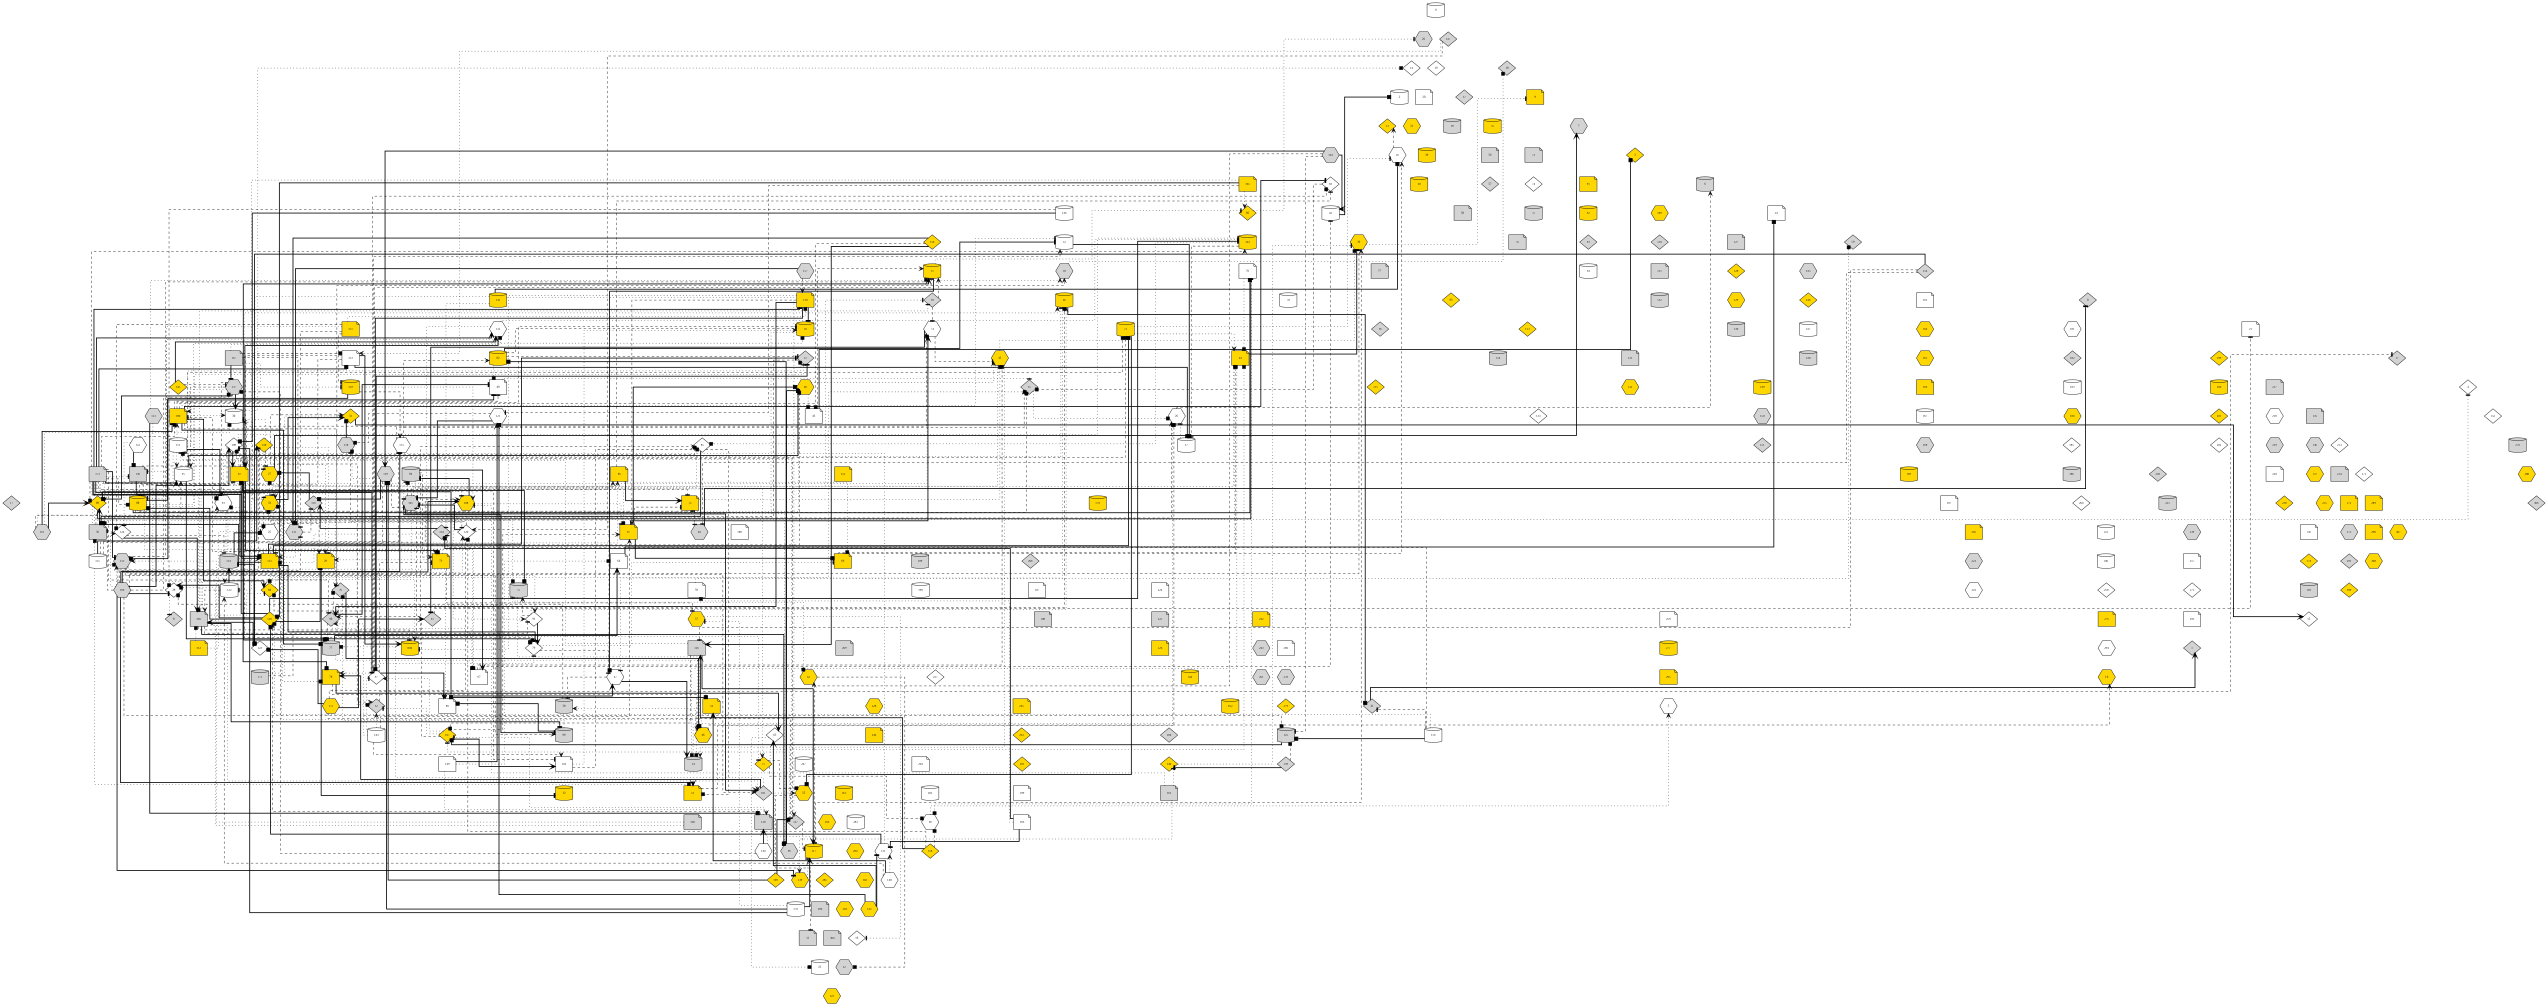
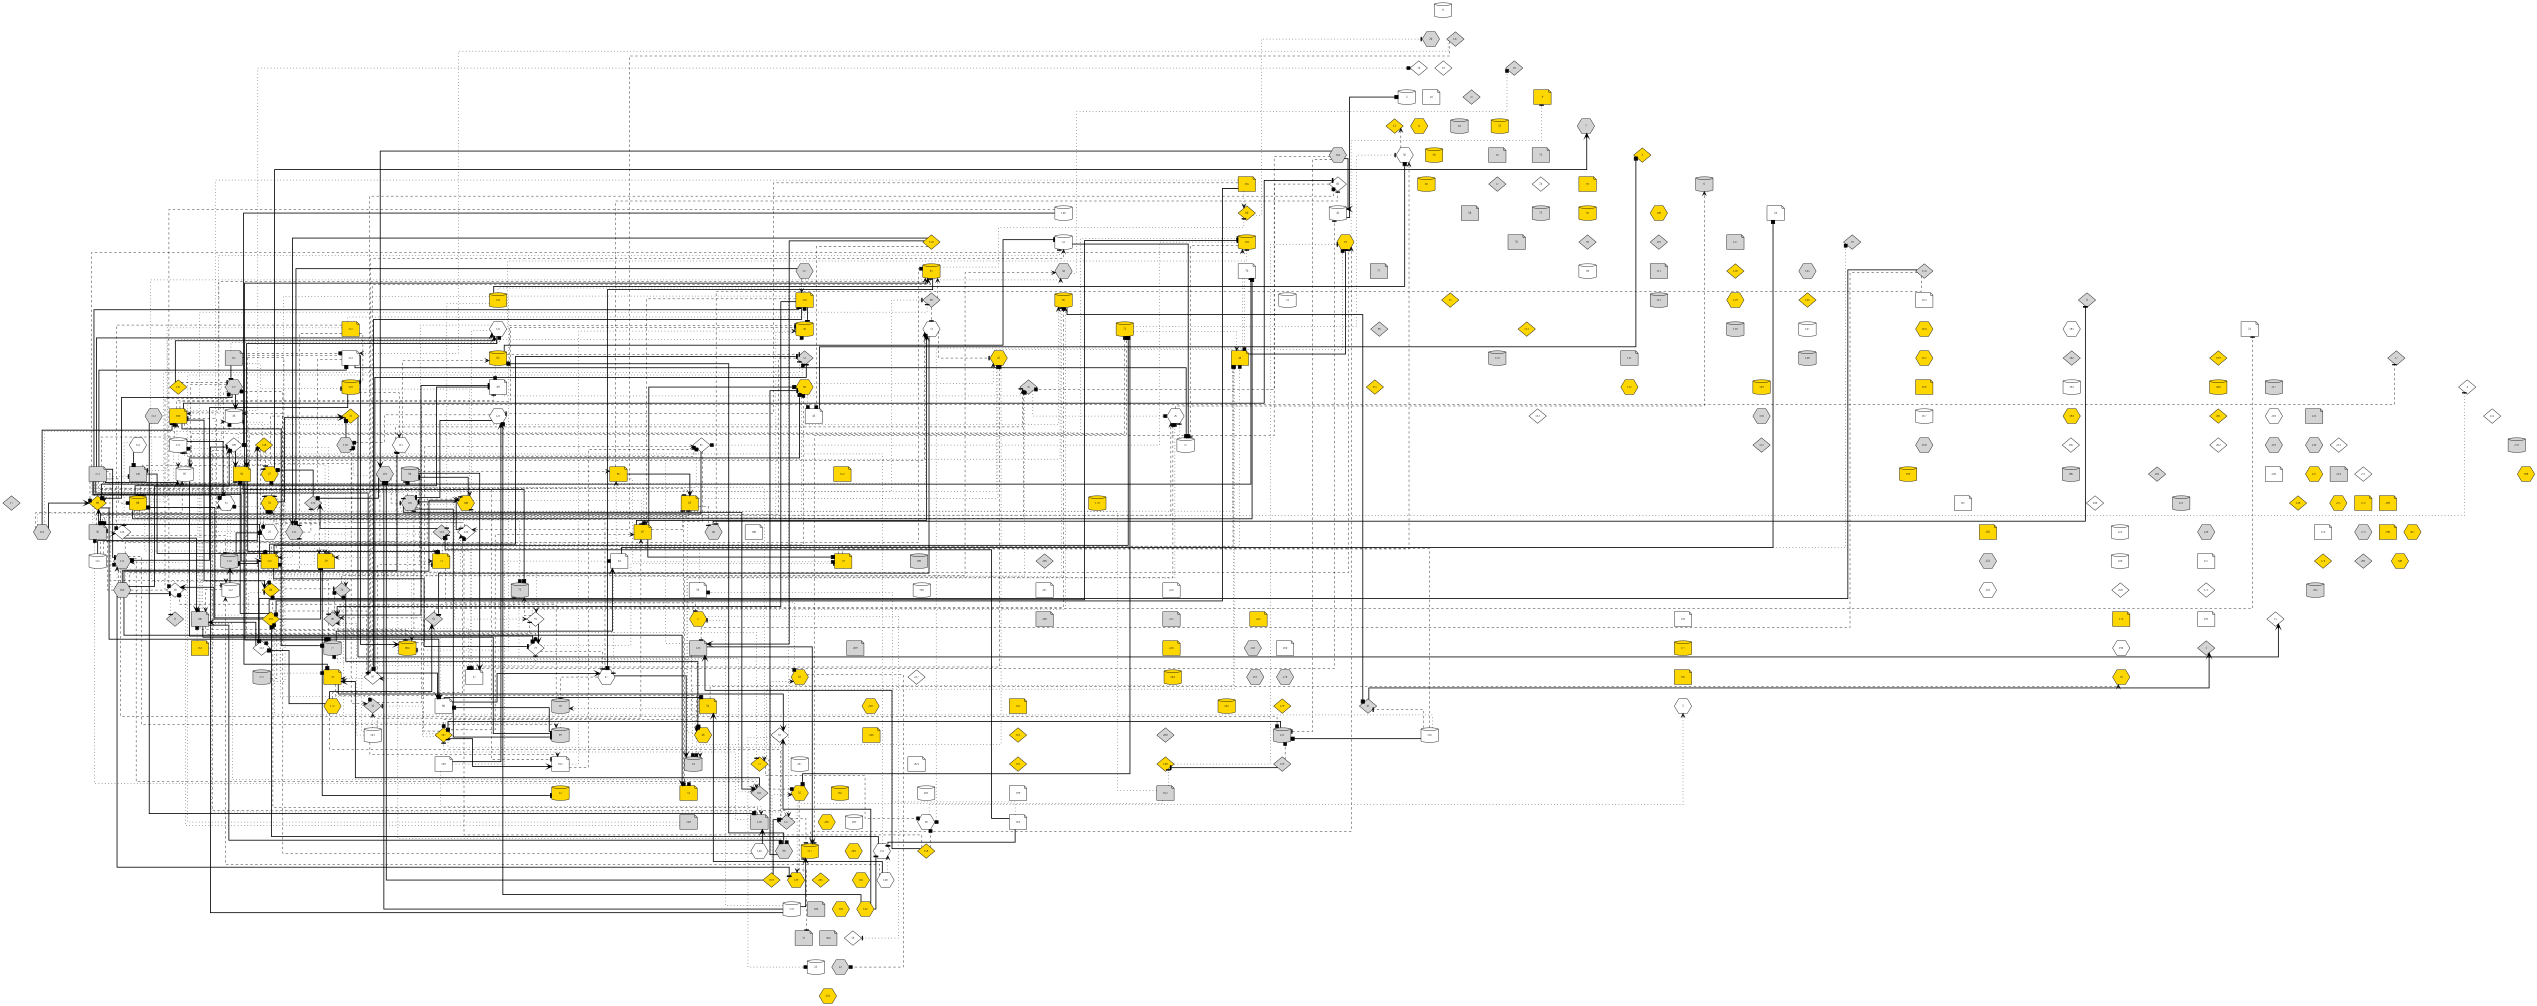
node "217": shape note -> cylinder
node "306": removed
node "309": removed
edge "46" -> "10": now "54" -> "10"
